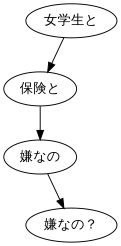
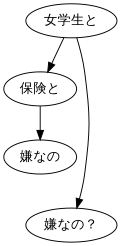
edge "嫌なの" -> "嫌なの？": now "女学生と" -> "嫌なの？"
